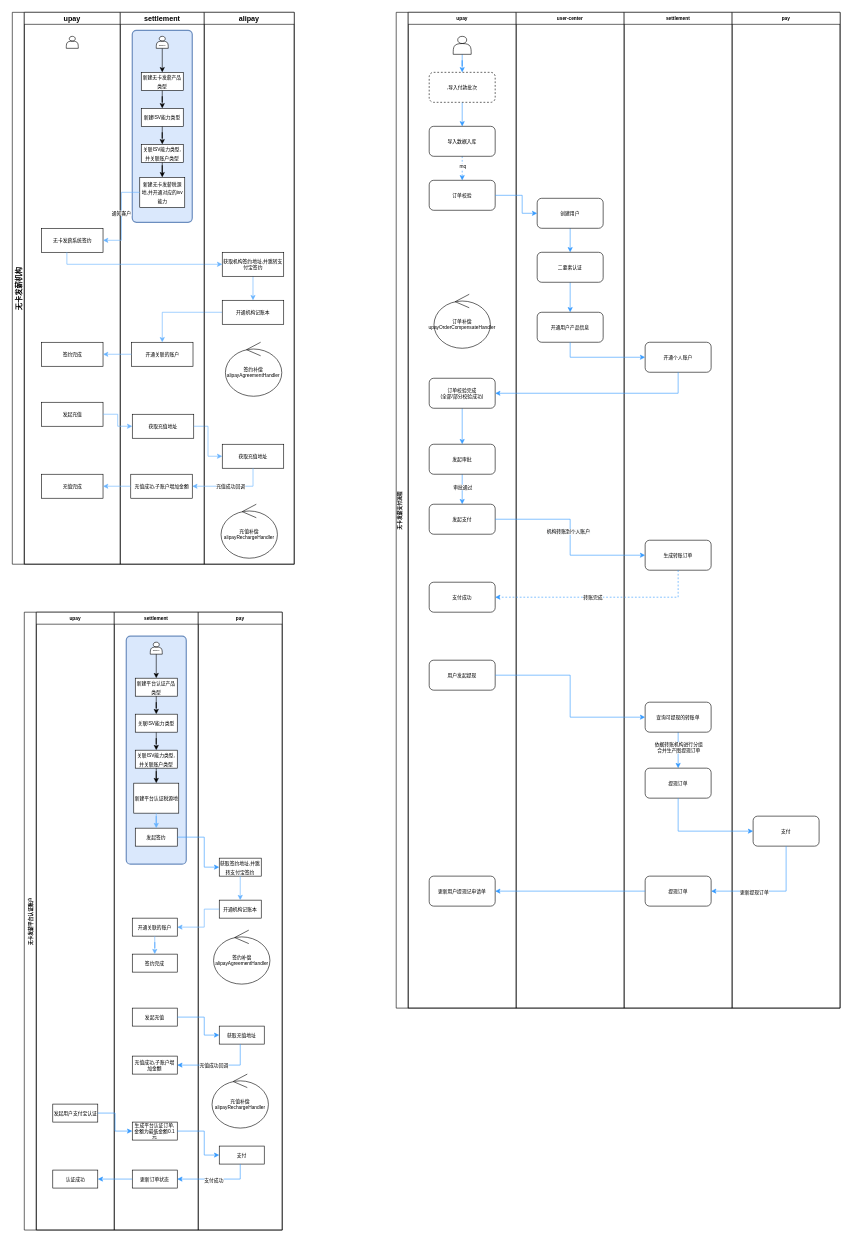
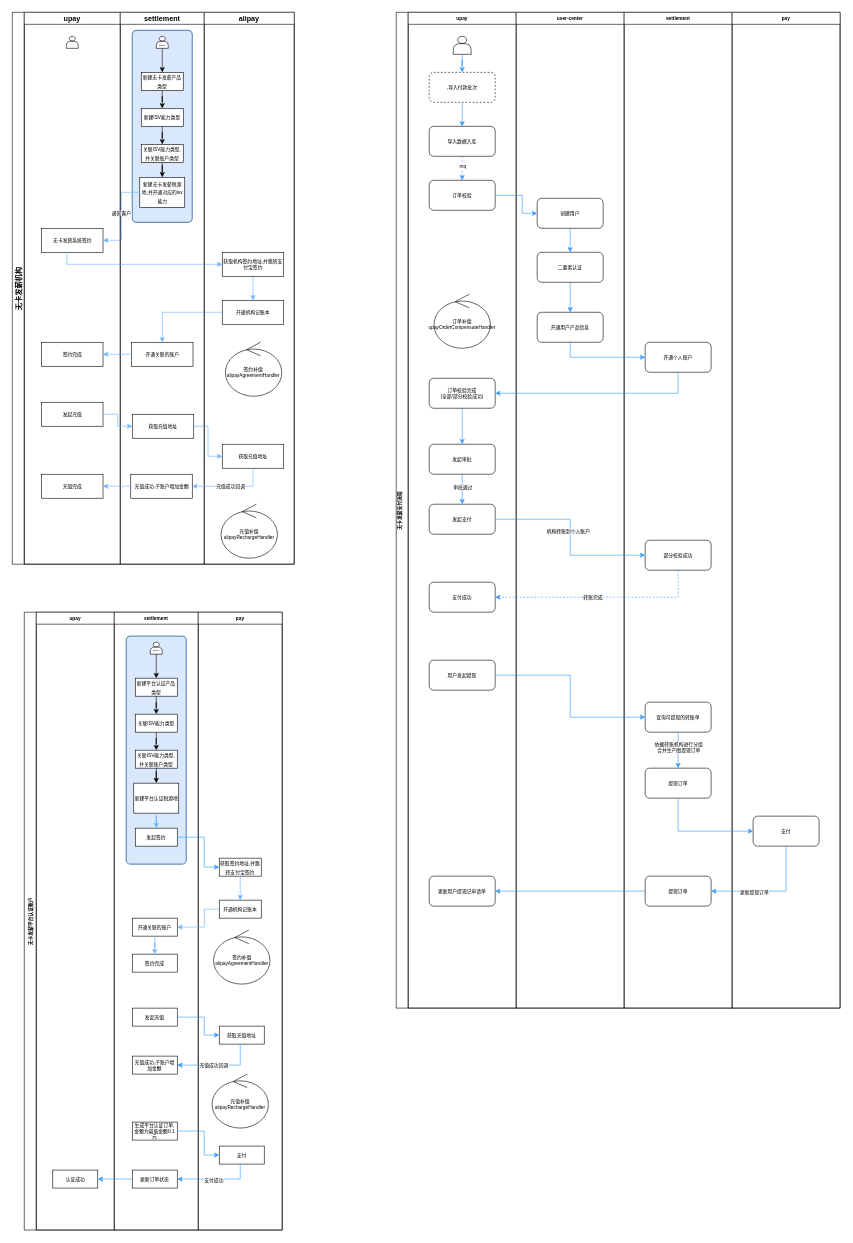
node "生成转账订单": label "生成转账订单" -> "部分校验成功"
node "发起用户支付宝认证": removed
edge "发起用户支付宝认证" -> "生成平台认证订单, 金额为最低金额0.1元": removed
